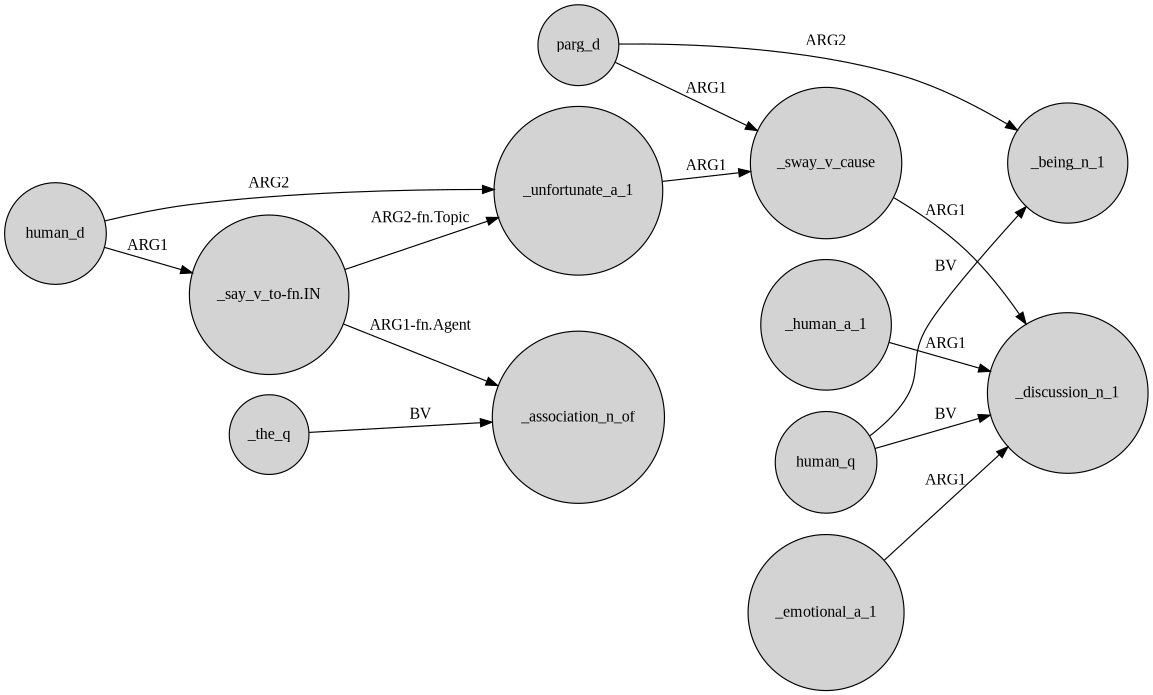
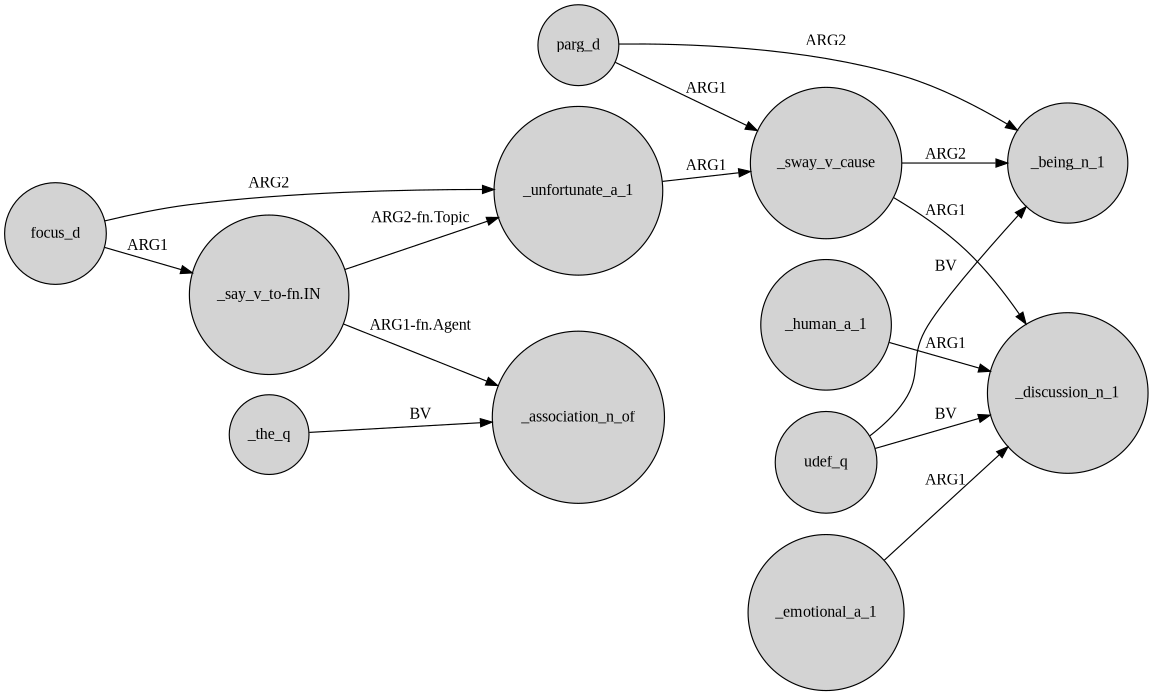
edge "_sway_v_cause" -> "_being_n_1": added, label "ARG2"
node "human_d": label "human_d" -> "focus_d"
node "human_q": label "human_q" -> "udef_q"
